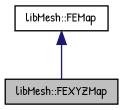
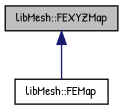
edge "libMesh::FEXYZMap" -> "libMesh::FEMap": reversed
